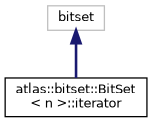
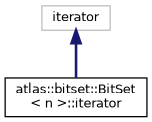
node "bitset": label "bitset" -> "iterator"
